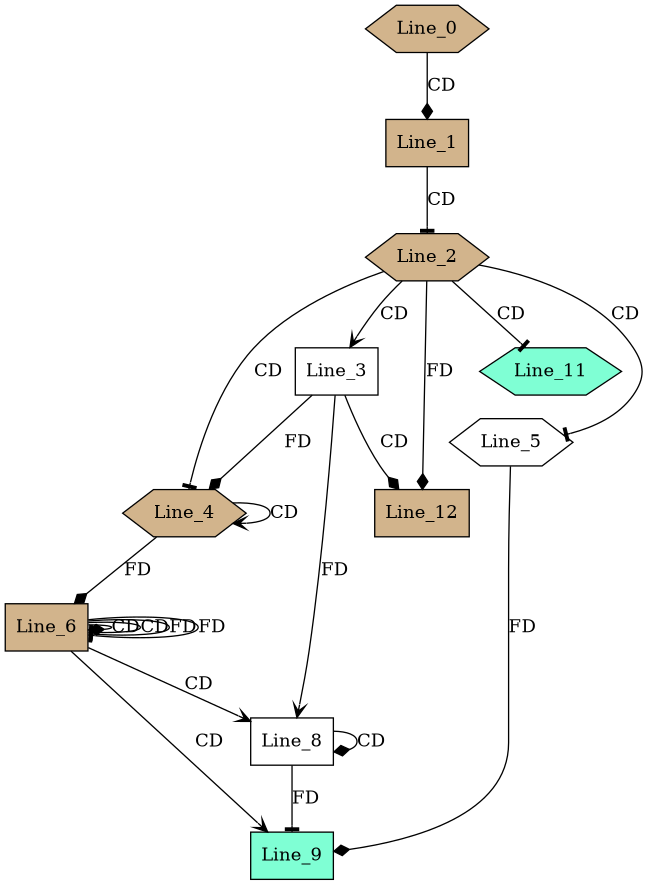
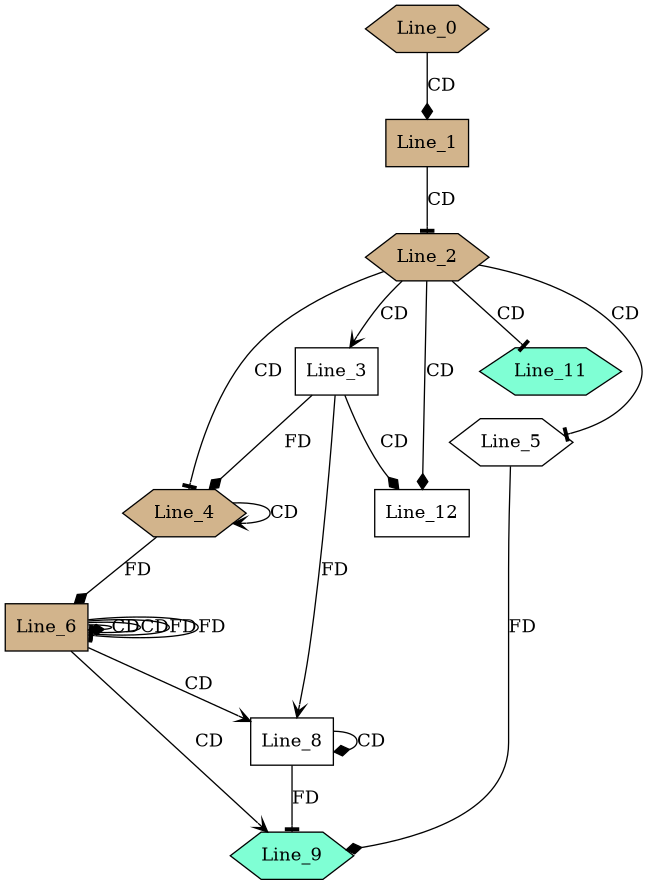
edge "Line_2" -> "Line_12": label "FD" -> "CD"
node "Line_12": fillcolor tan -> white
node "Line_9": shape box -> hexagon
